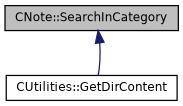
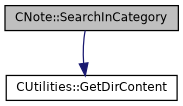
edge "CUtilities::GetDirContent" -> "CNote::SearchInCategory": reversed
